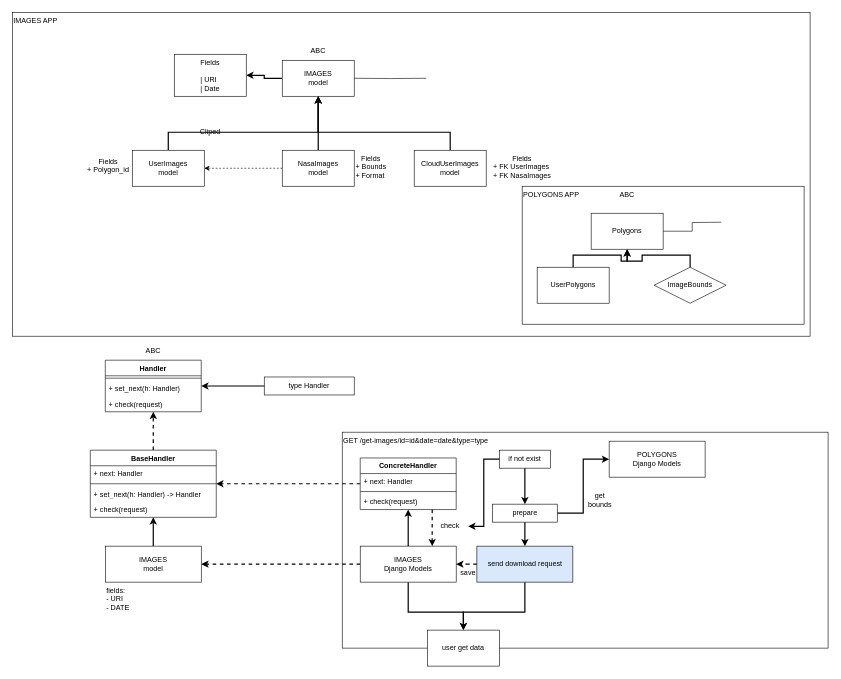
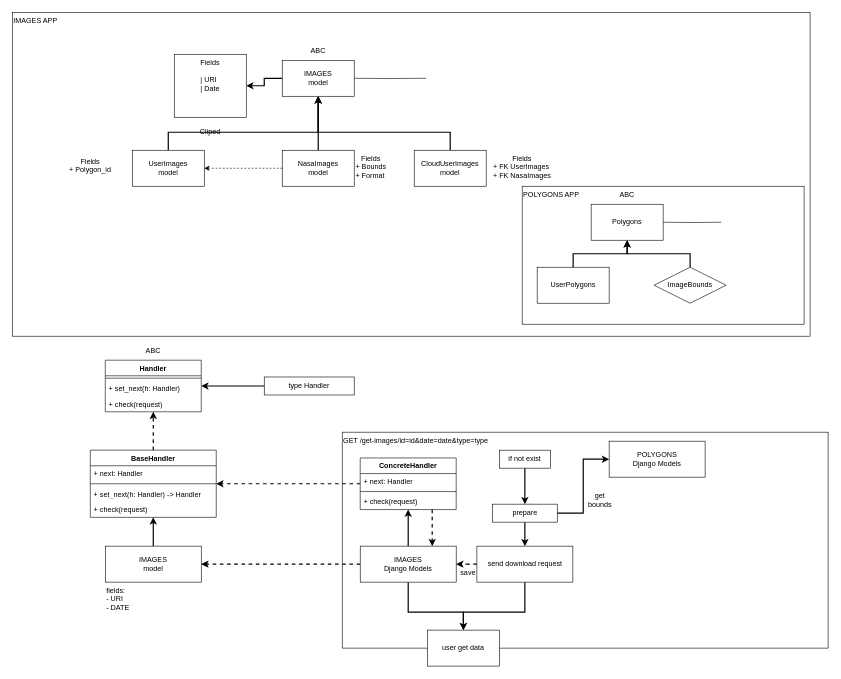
node "Fields | URI | Date": size 72x42 -> 72x63
node "Fields + Polygon_id": moved (108, 168) -> (90, 168)
node "Polygons": moved (627, 231) -> (627, 222)
edge "if not exist" -> "check": removed
node "check": removed
node "send download request": fillcolor #dae8fc -> #ffffff
